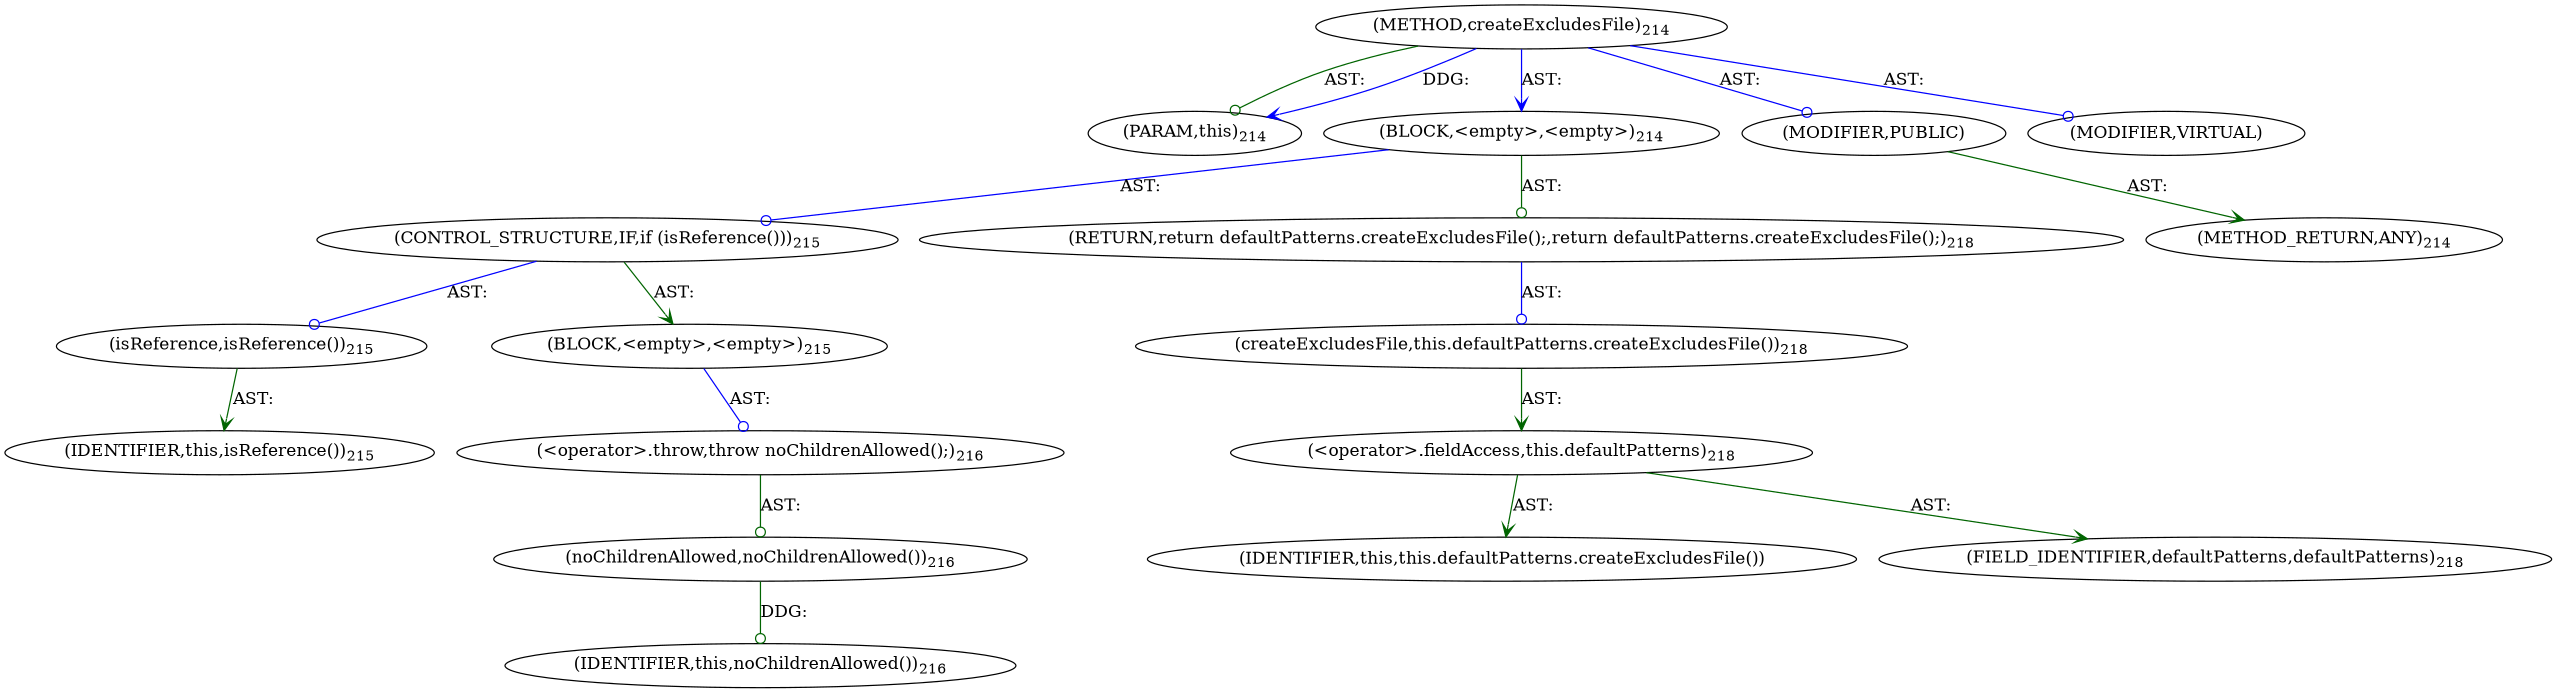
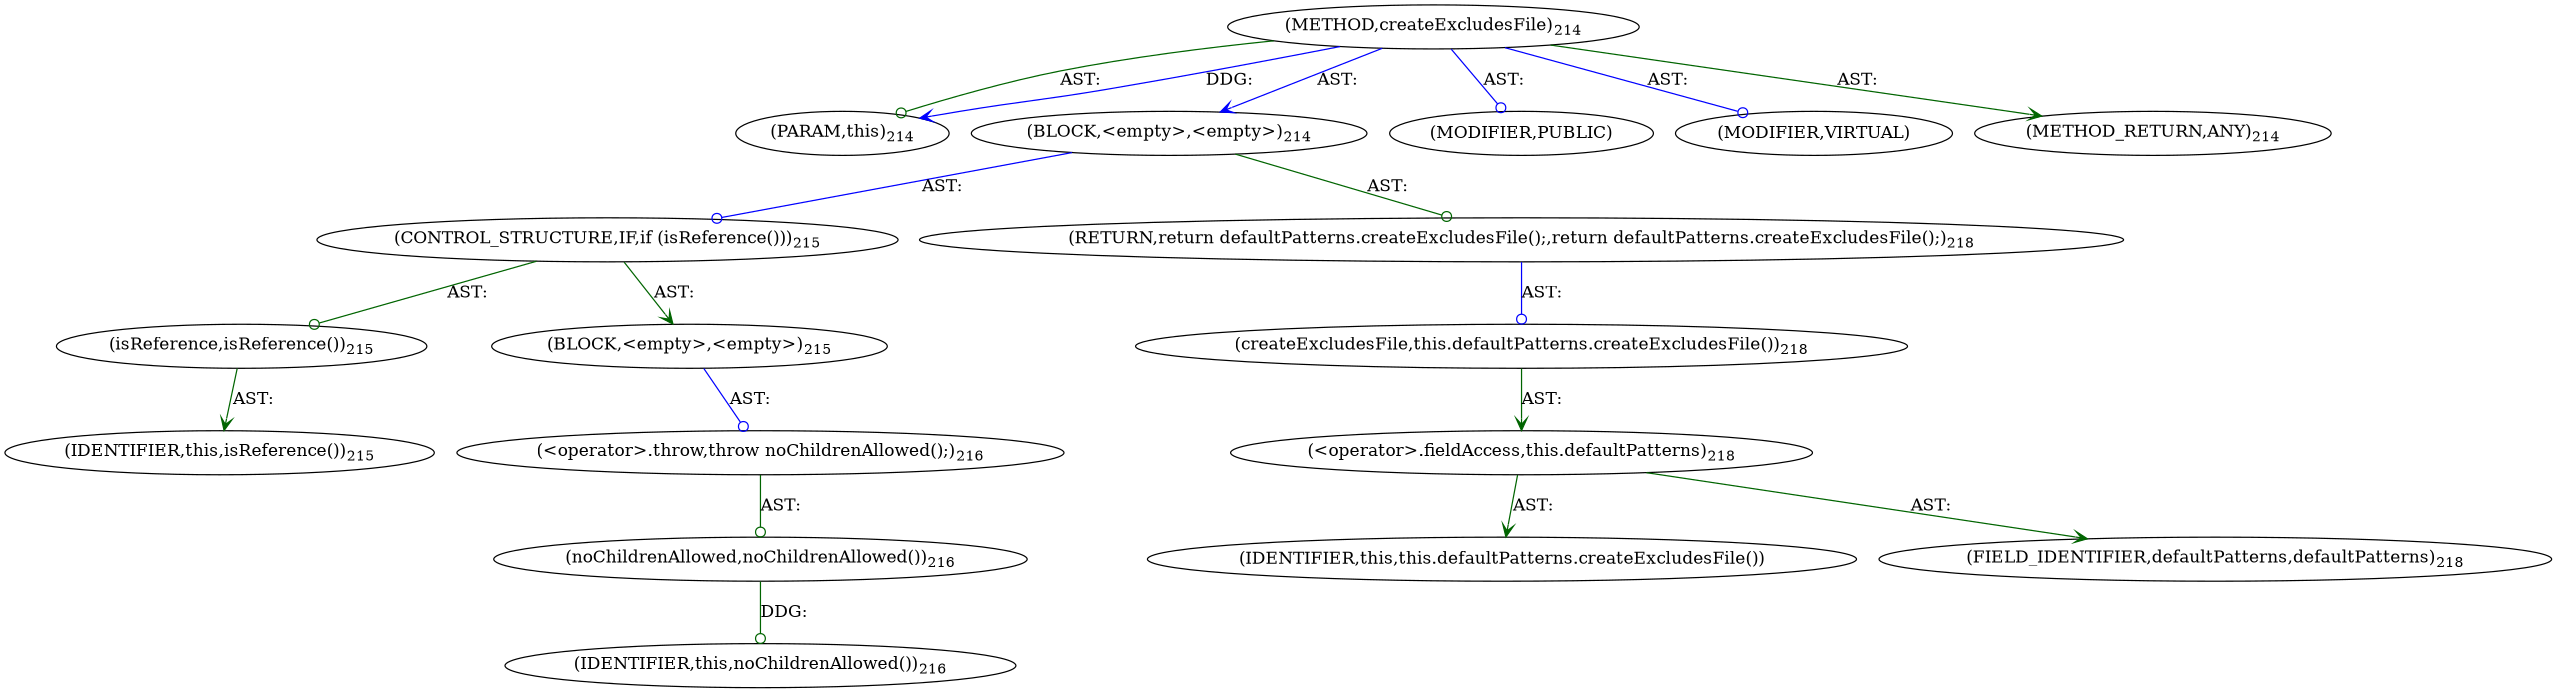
edge "(MODIFIER,PUBLIC)" -> "(METHOD_RETURN,ANY)": now "(METHOD,createExcludesFile)" -> "(METHOD_RETURN,ANY)"
edge "(CONTROL_STRUCTURE,IF,if (isReference()))" -> "(isReference,isReference())": color blue -> darkgreen
